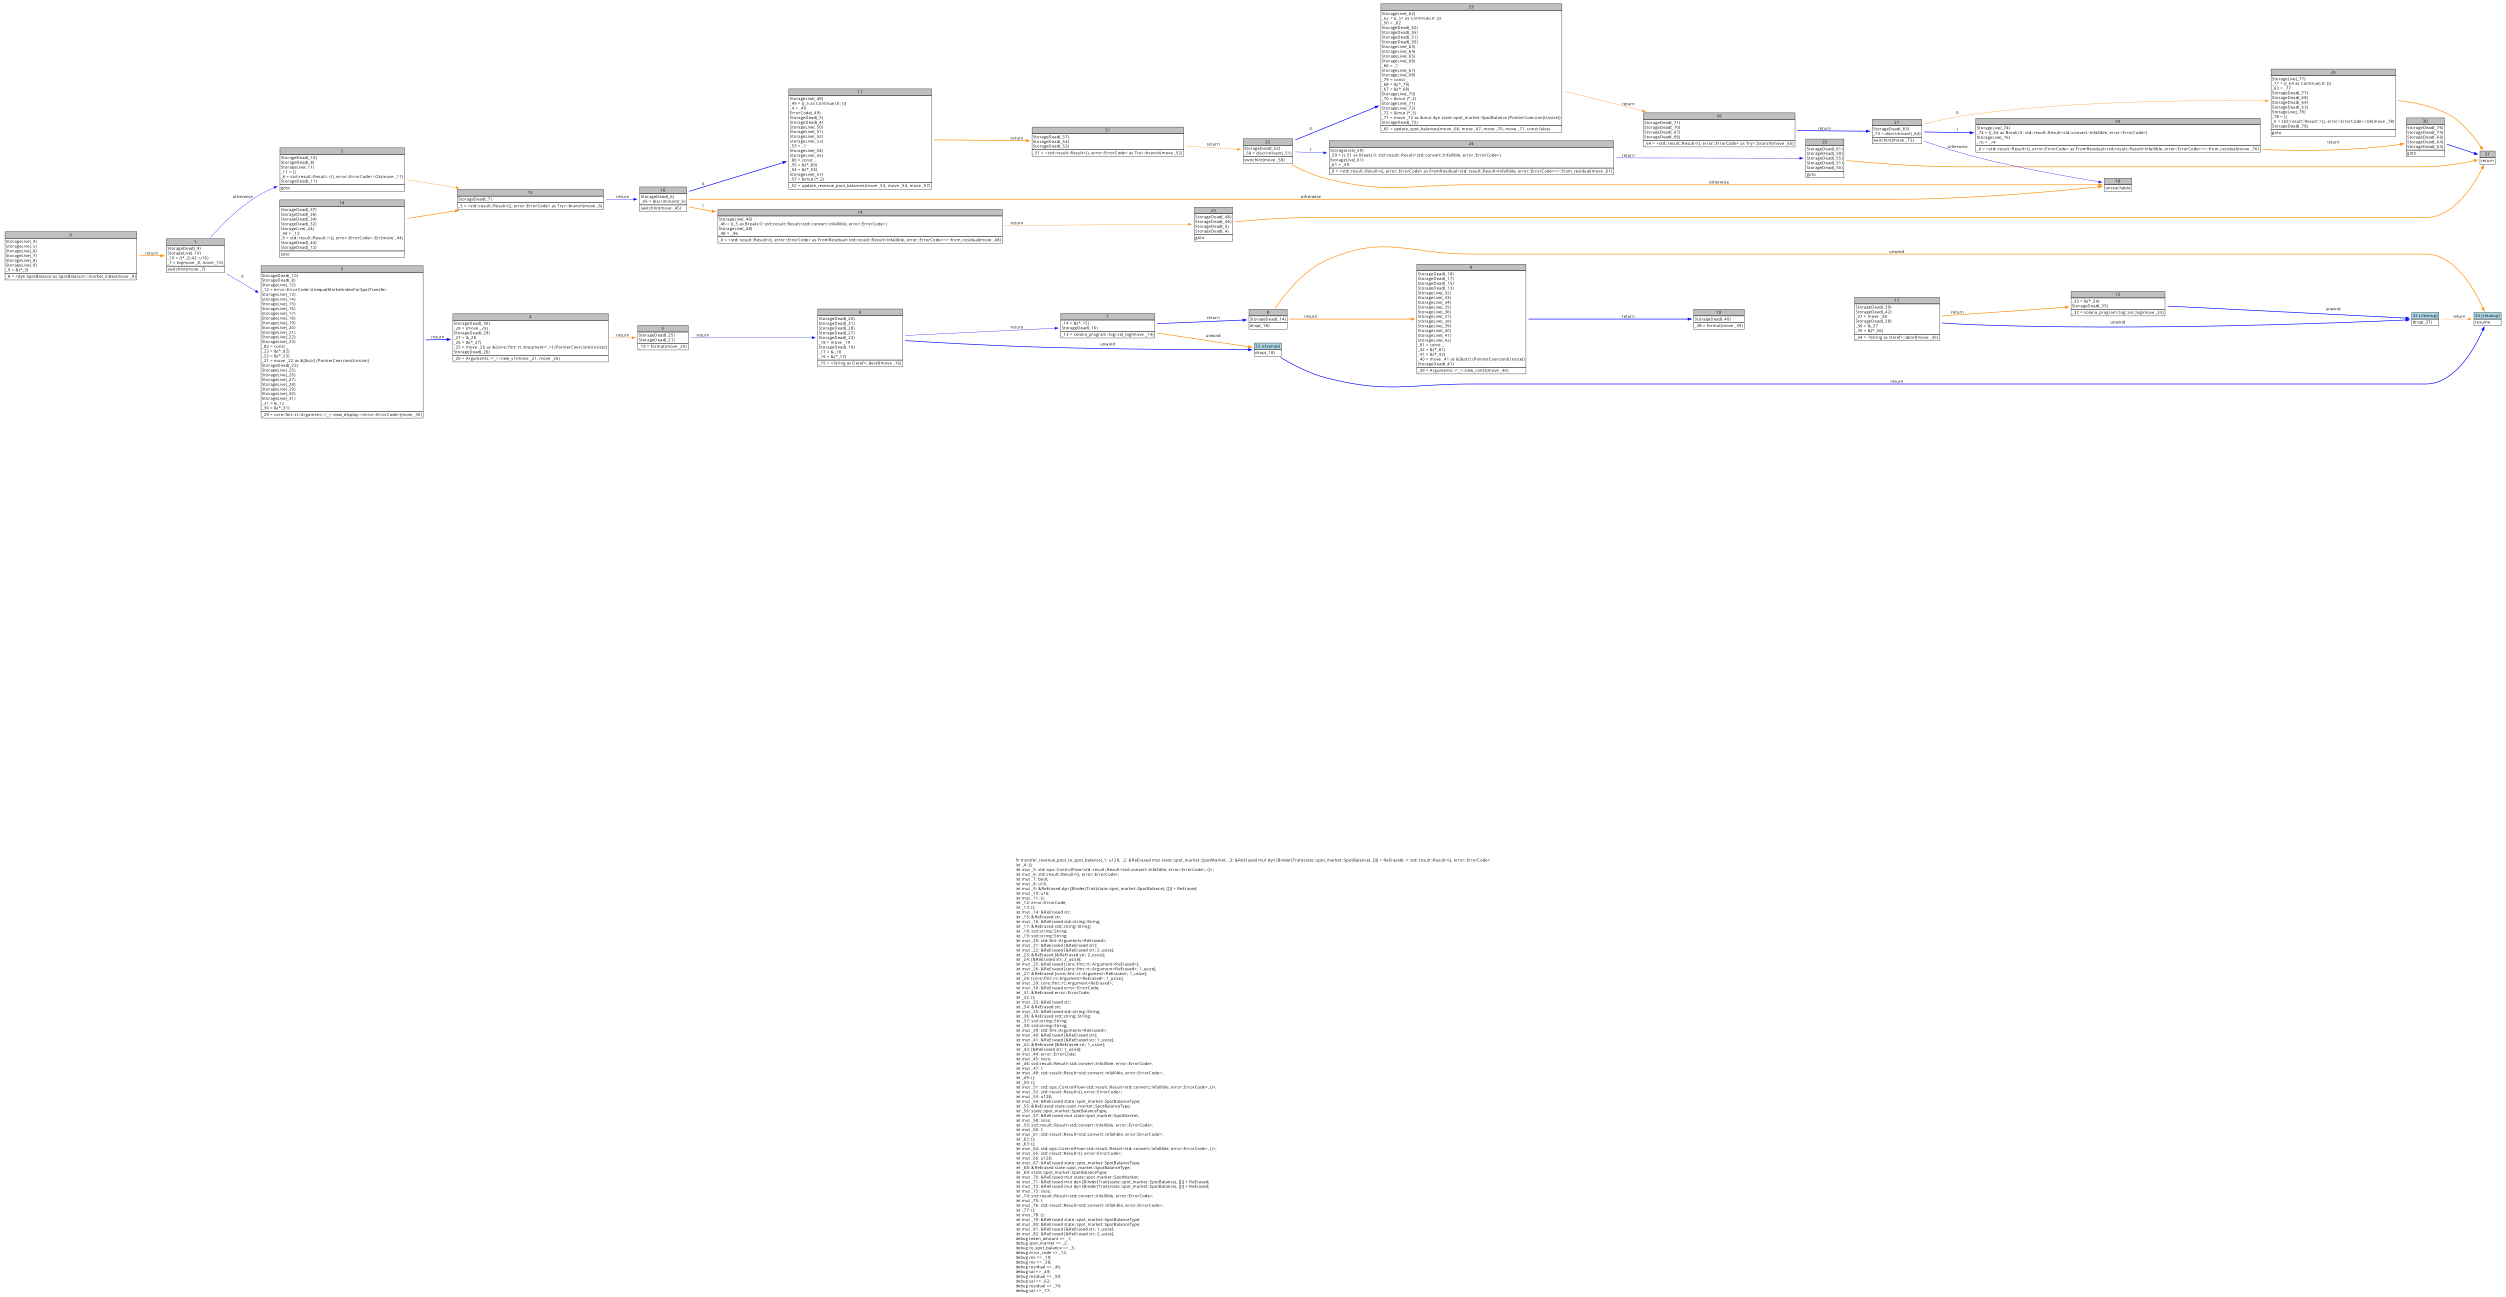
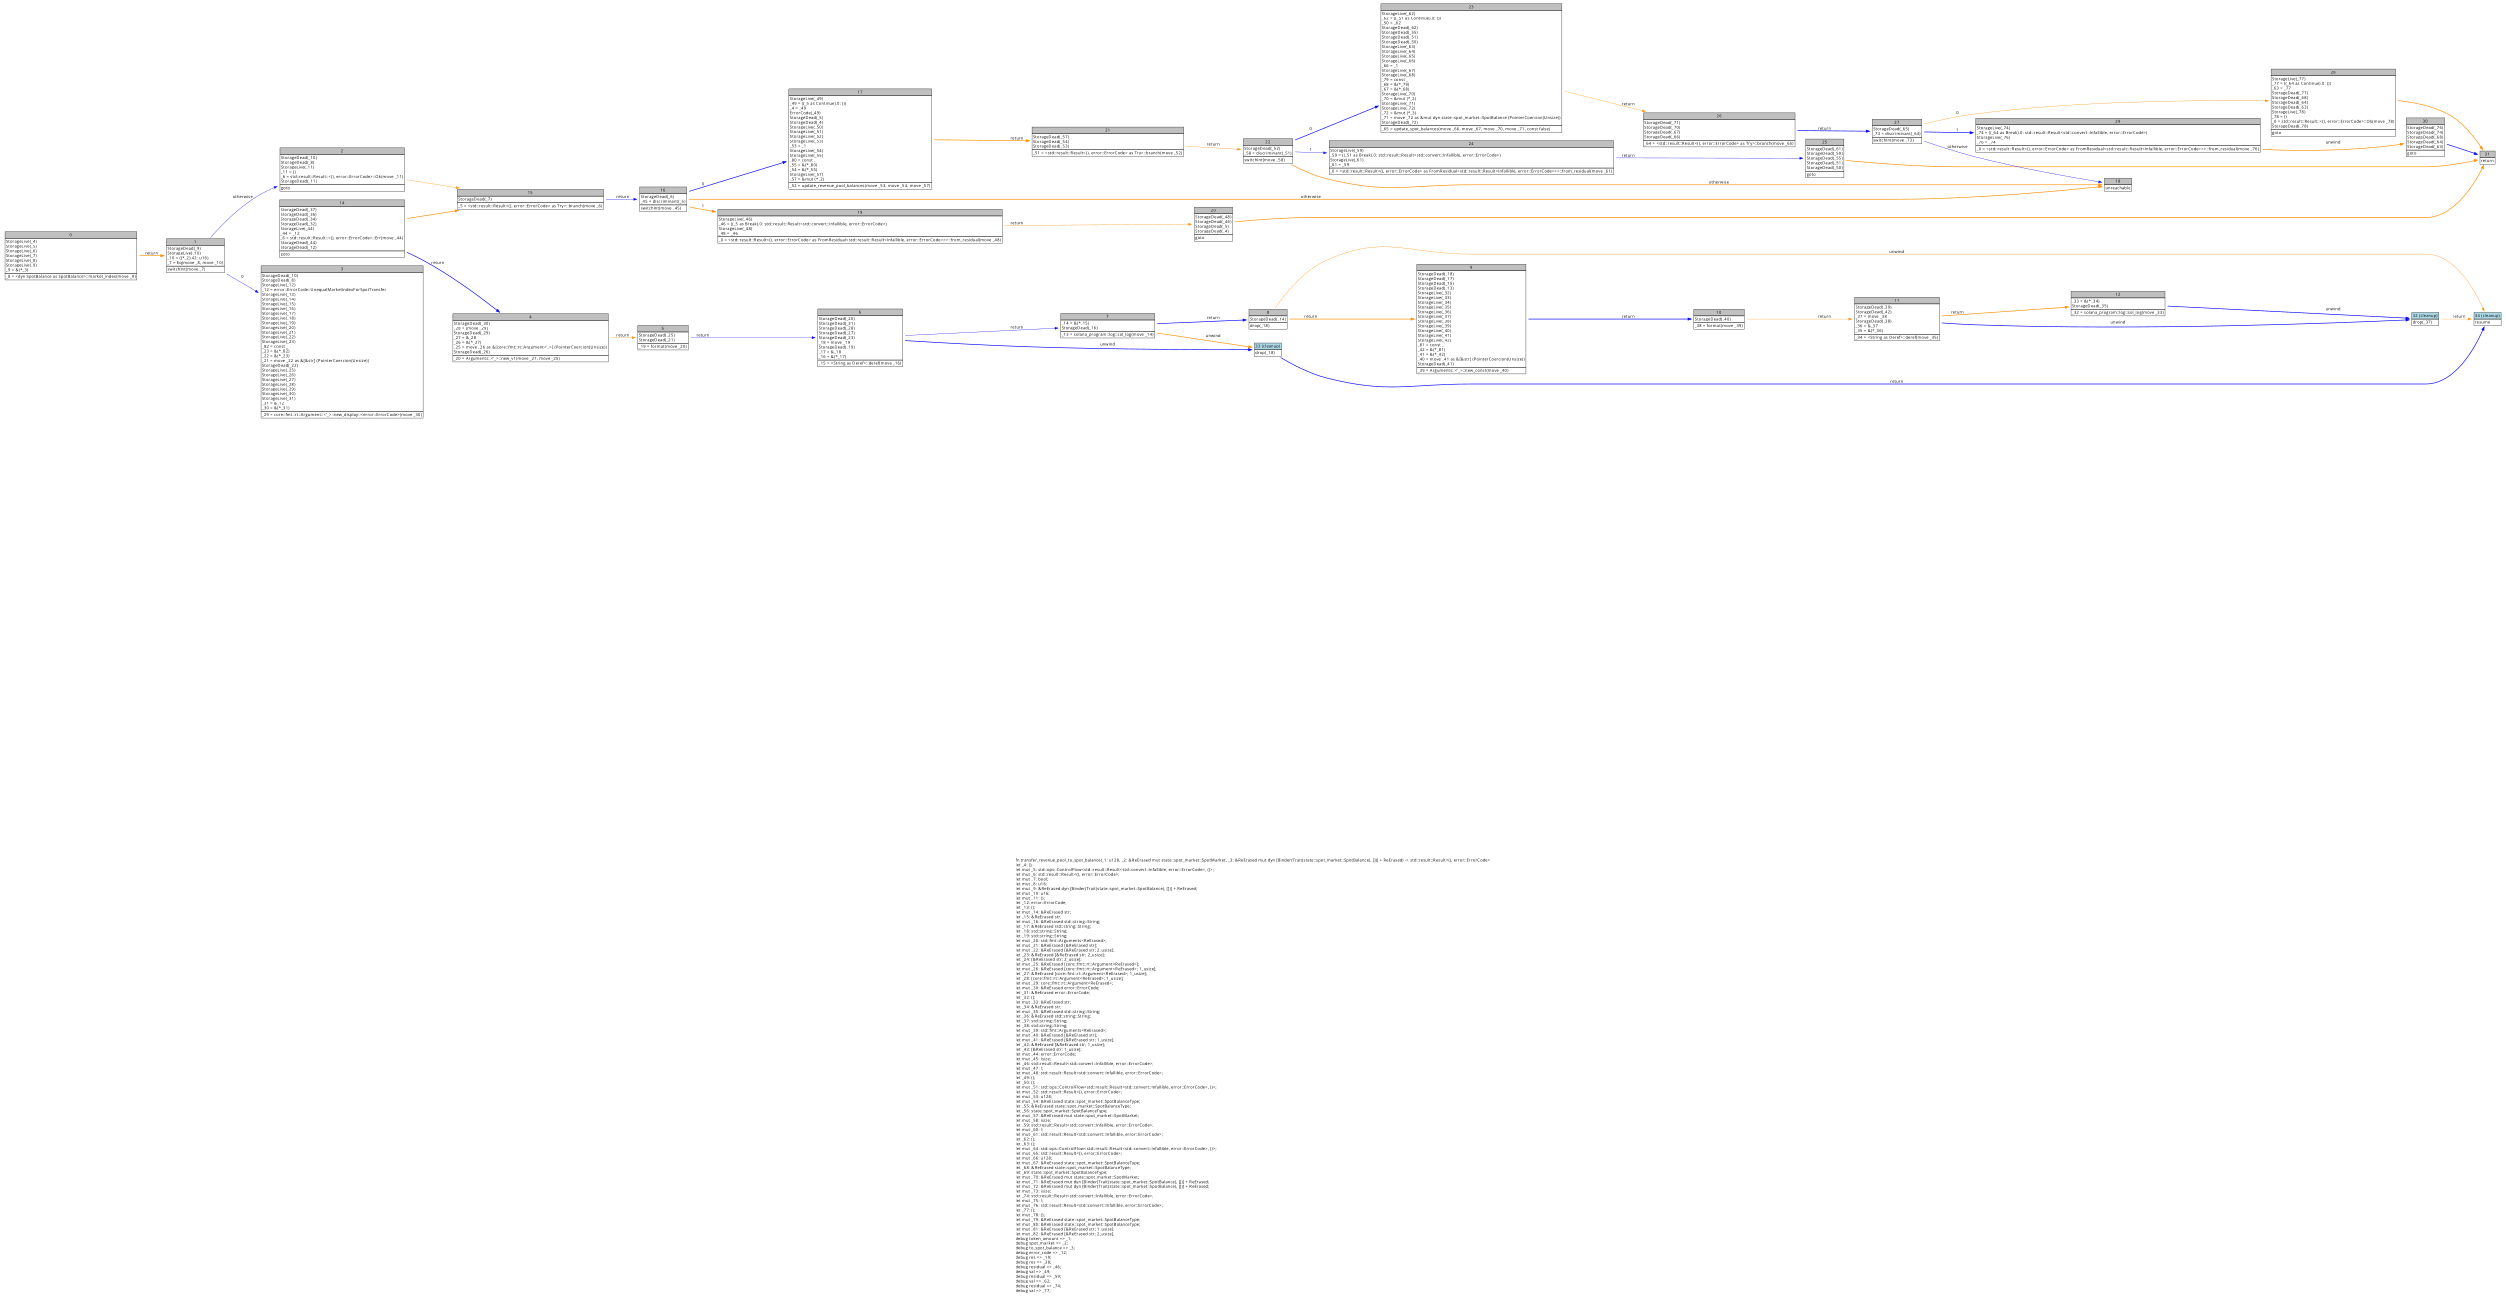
edge "29" -> "30": label "return" -> "unwind"
edge "8" -> "34 (cleanup)": style bold -> solid
edge "10" -> "11": added, label "return"
edge "3" -> "4": now "14" -> "4"
